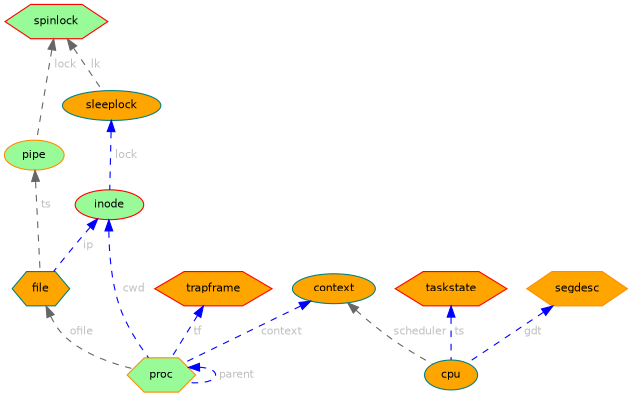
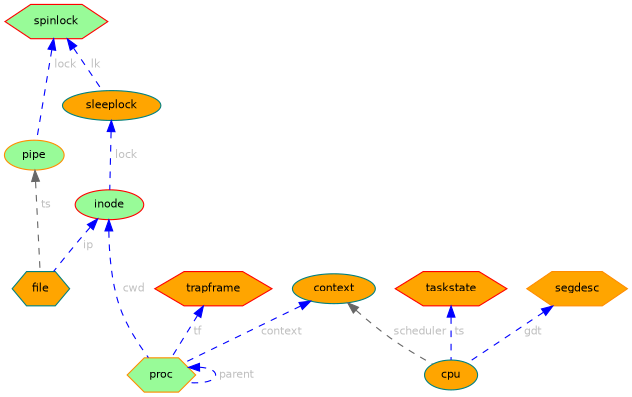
edge "sleeplock" -> "spinlock": color gray40 -> blue
edge "pipe" -> "spinlock": color gray40 -> blue
edge "proc" -> "file": removed, label "ofile"
